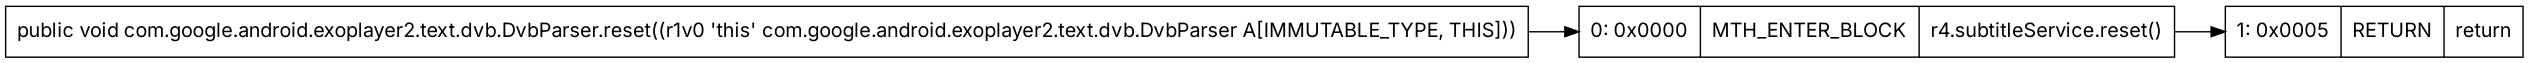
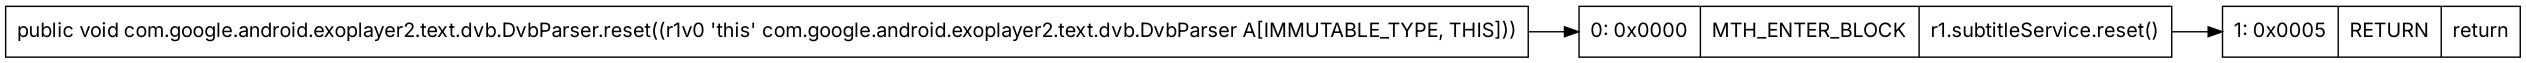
node "0: 0x0000": text "r4.subtitleService.reset()" -> "r1.subtitleService.reset()"
